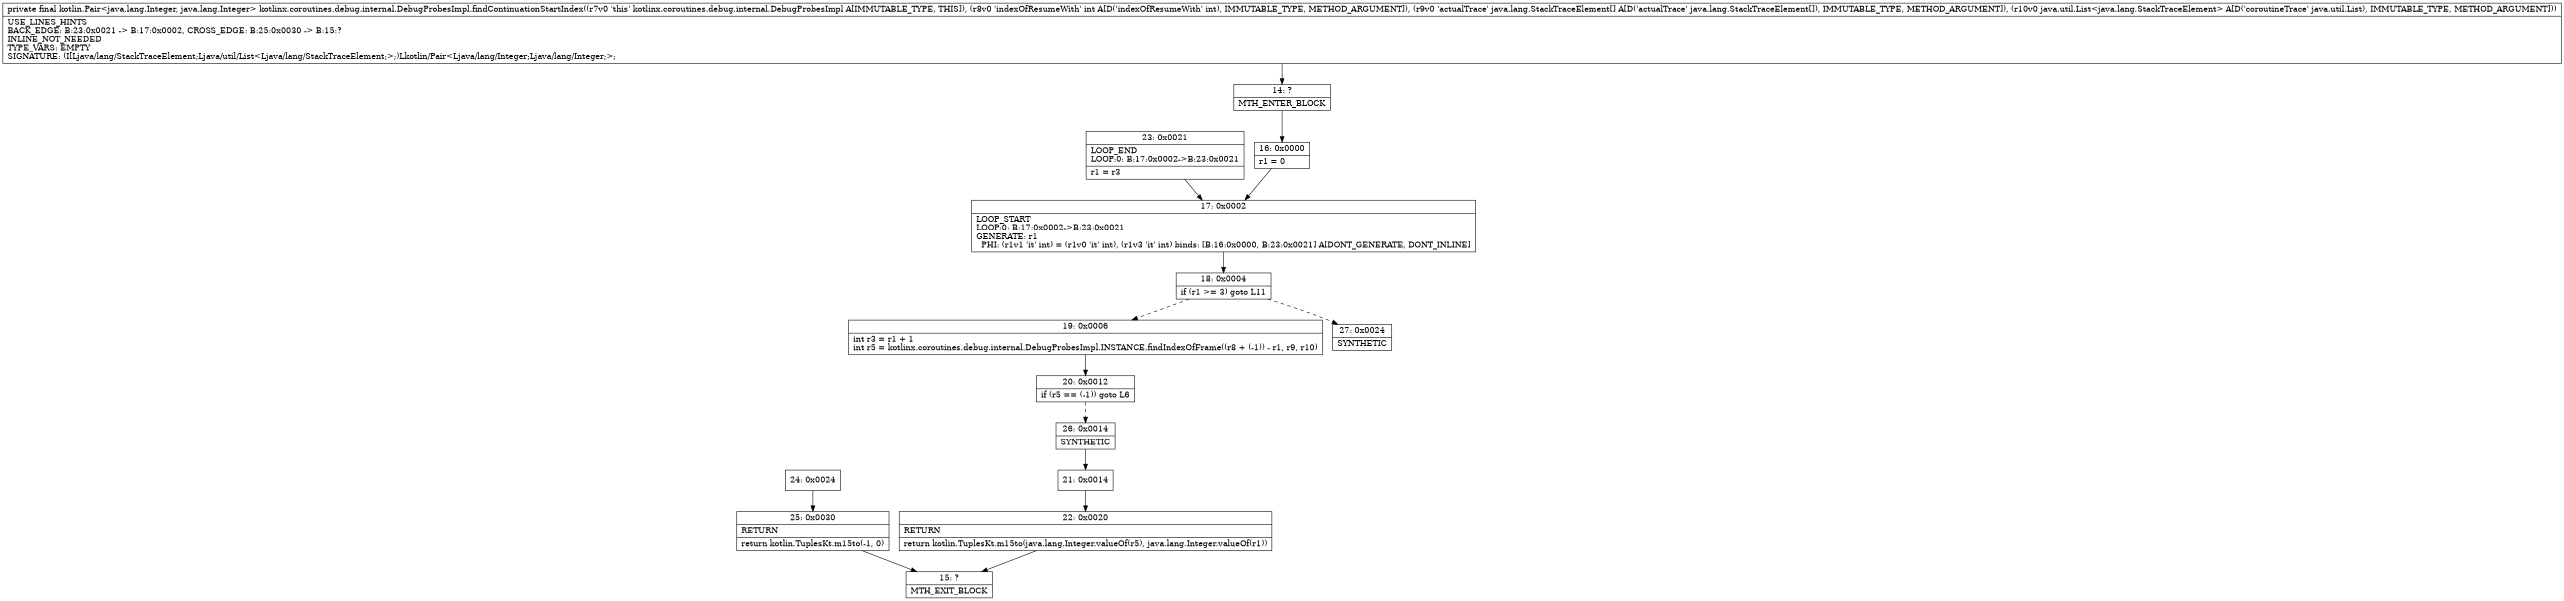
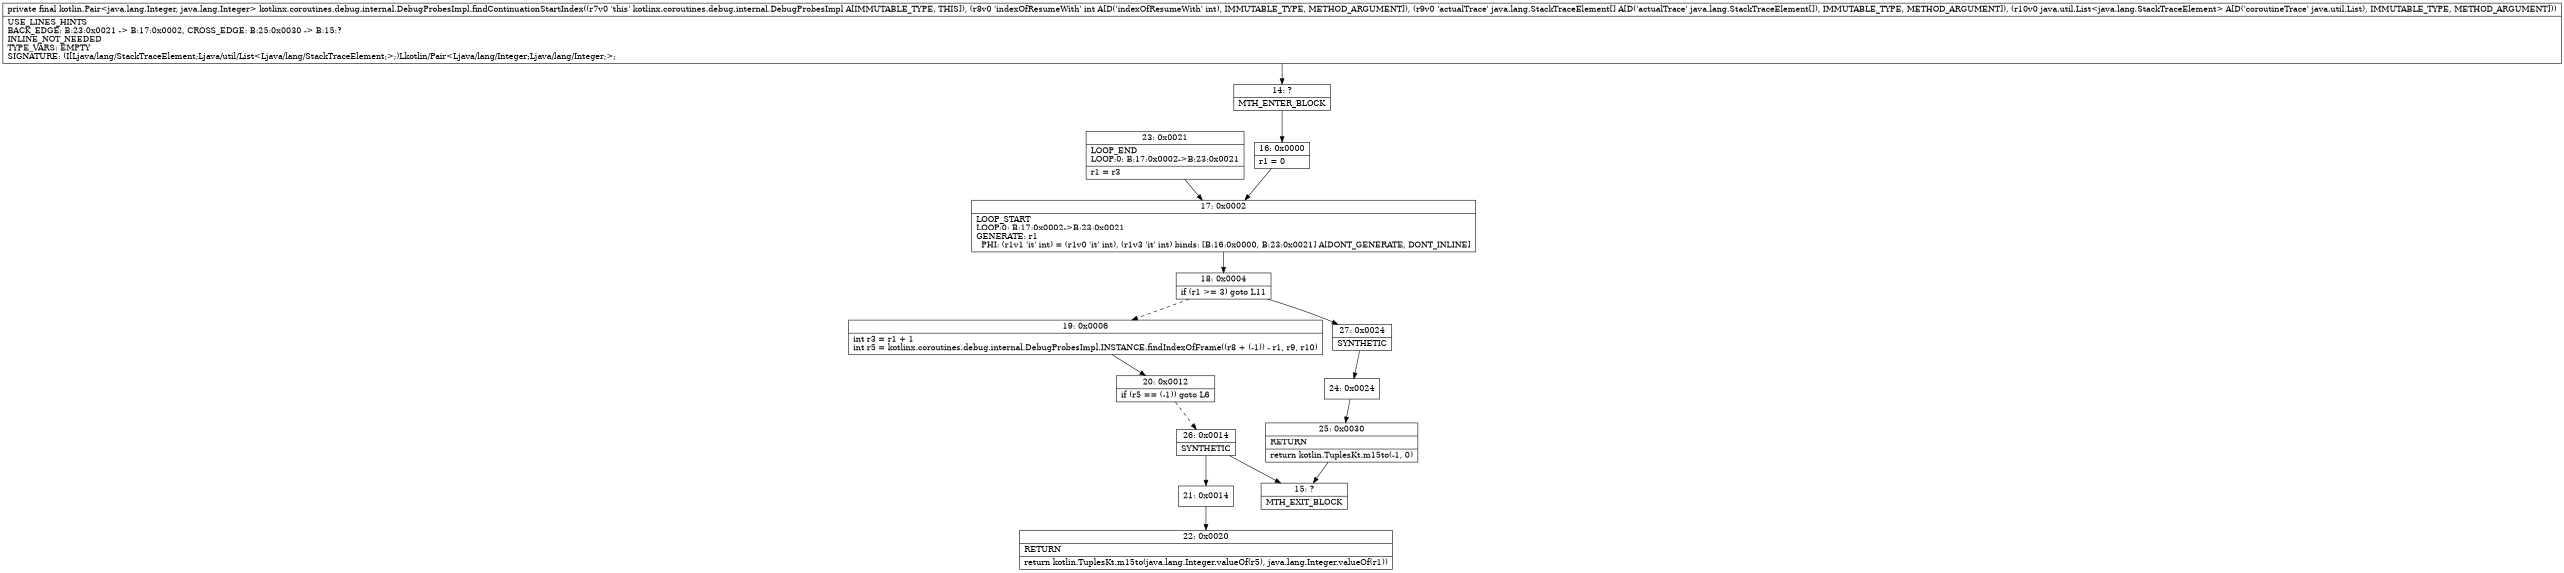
edge "18: 0x0004" -> "27: 0x0024": style dashed -> solid
edge "27: 0x0024" -> "24: 0x0024": added
edge "22: 0x0020" -> "15: ?": now "26: 0x0014" -> "15: ?"
